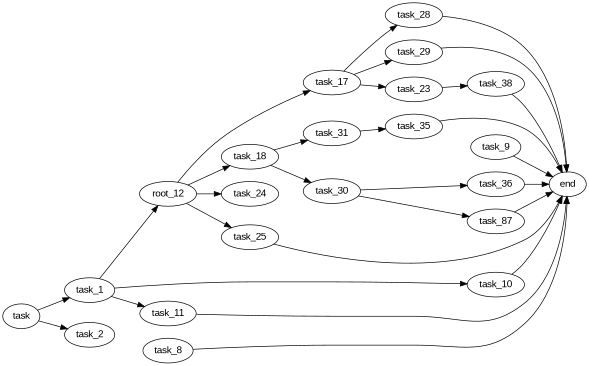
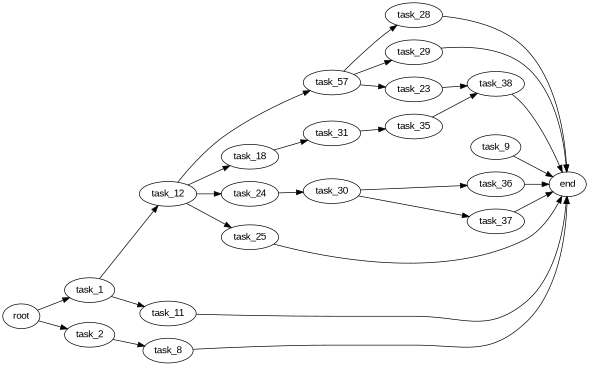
node "task_17": label "task_17" -> "task_57"
edge "task_35" -> "end": now "task_35" -> "task_38"
edge "task_18" -> "task_30": now "task_24" -> "task_30"
node "root_12": label "root_12" -> "task_12"
node "task_87": label "task_87" -> "task_37"
node "task_10": removed
node "task": label "task" -> "root"
edge "task_2" -> "task_8": added
